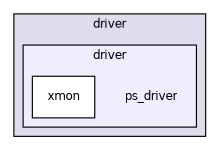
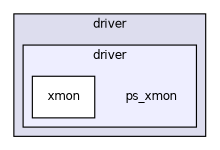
node "ps_driver": label "ps_driver" -> "ps_xmon"
